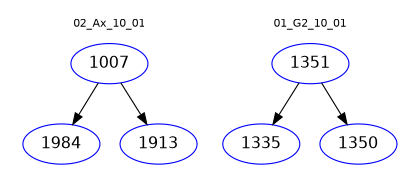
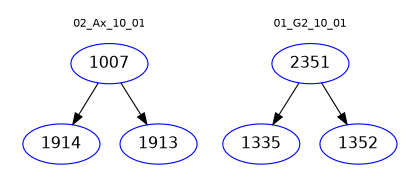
node "1351": label "1351" -> "2351"
node "1984": label "1984" -> "1914"
node "1350": label "1350" -> "1352"
